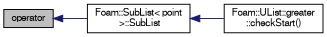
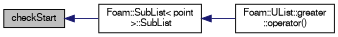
node "operator": label "operator" -> "checkStart"
node "Foam::UList::greater ::checkStart()": label "Foam::UList::greater ::checkStart()" -> "Foam::UList::greater ::operator()"
